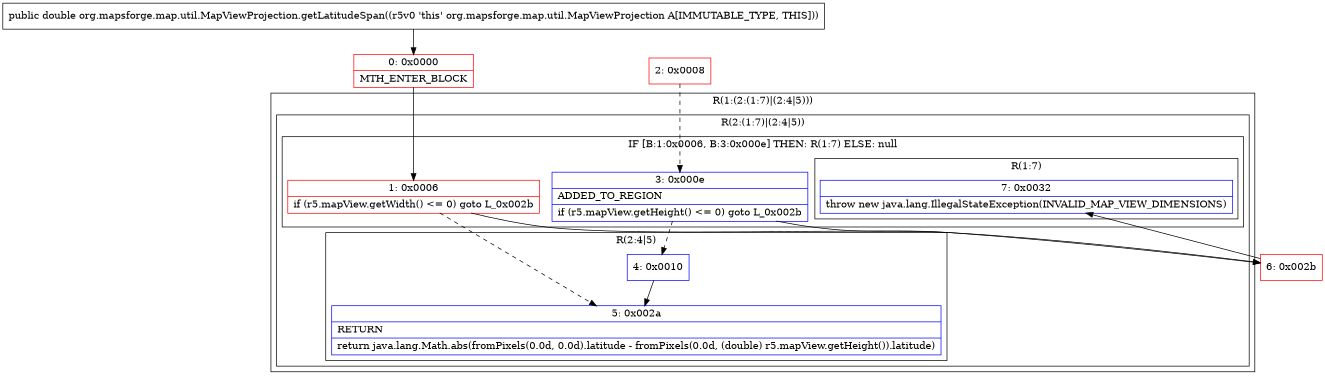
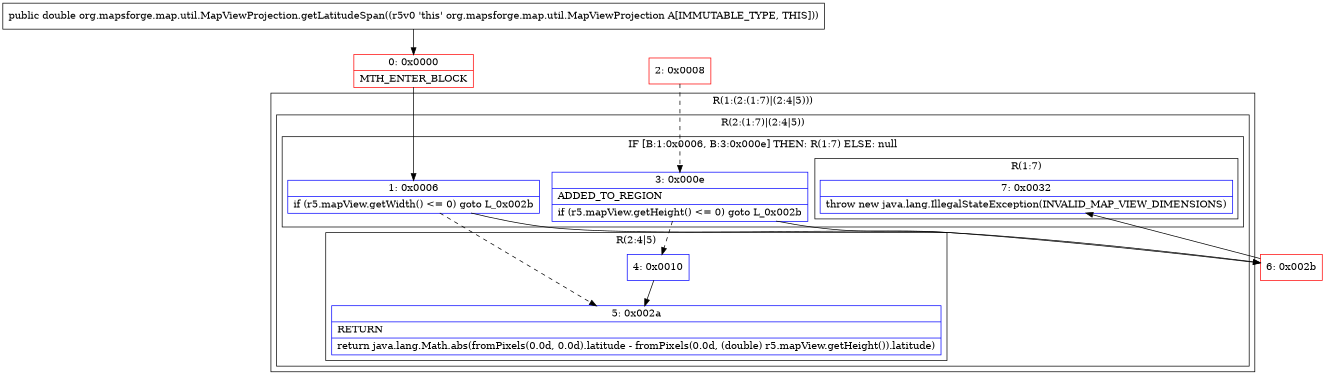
node "1: 0x0006": color red -> blue
